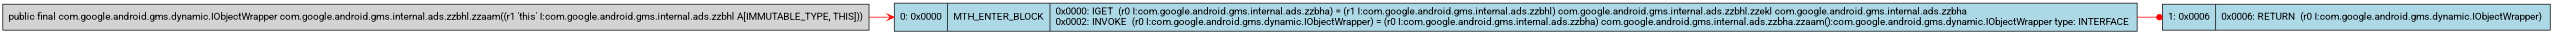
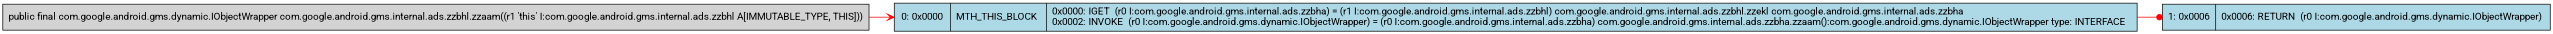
node "0: 0x0000": text "MTH_ENTER_BLOCK" -> "MTH_THIS_BLOCK"
